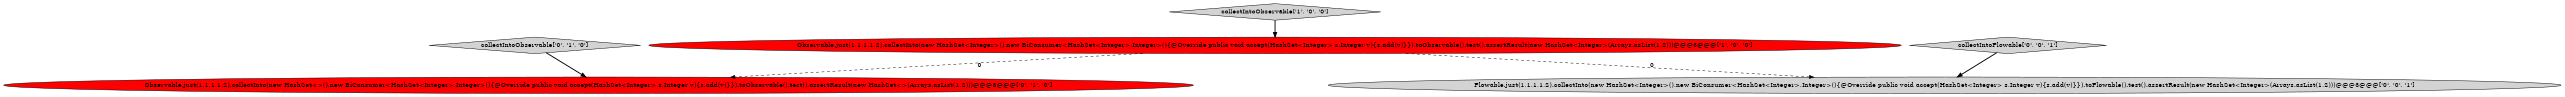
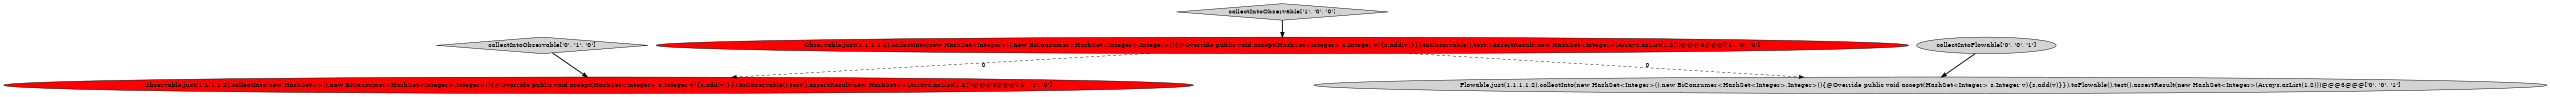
node "collectIntoFlowable['0', '0', '1']": shape diamond -> ellipse
